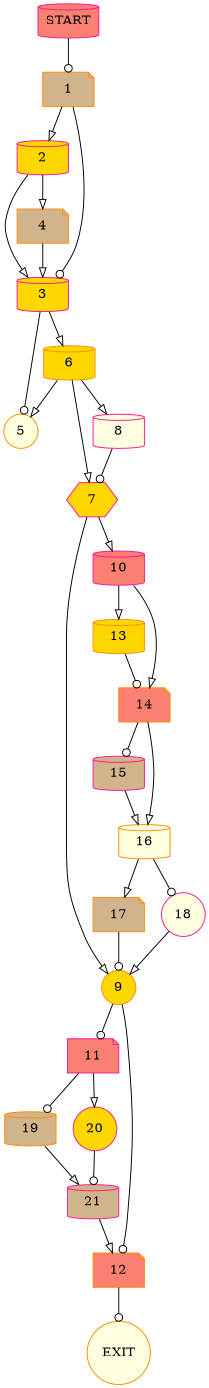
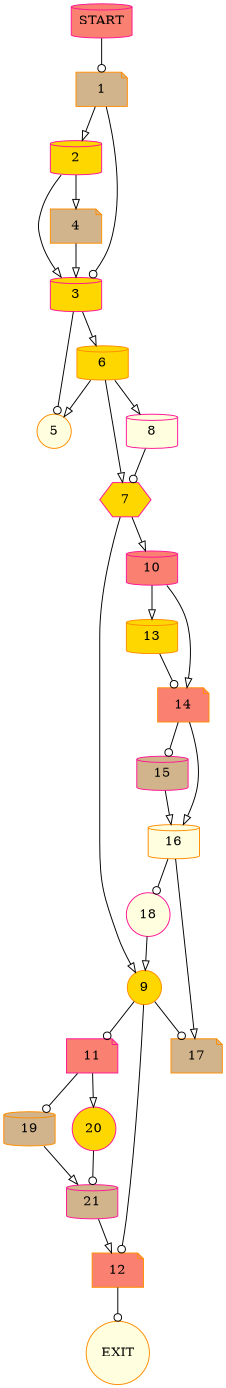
edge "17" -> "9": reversed
